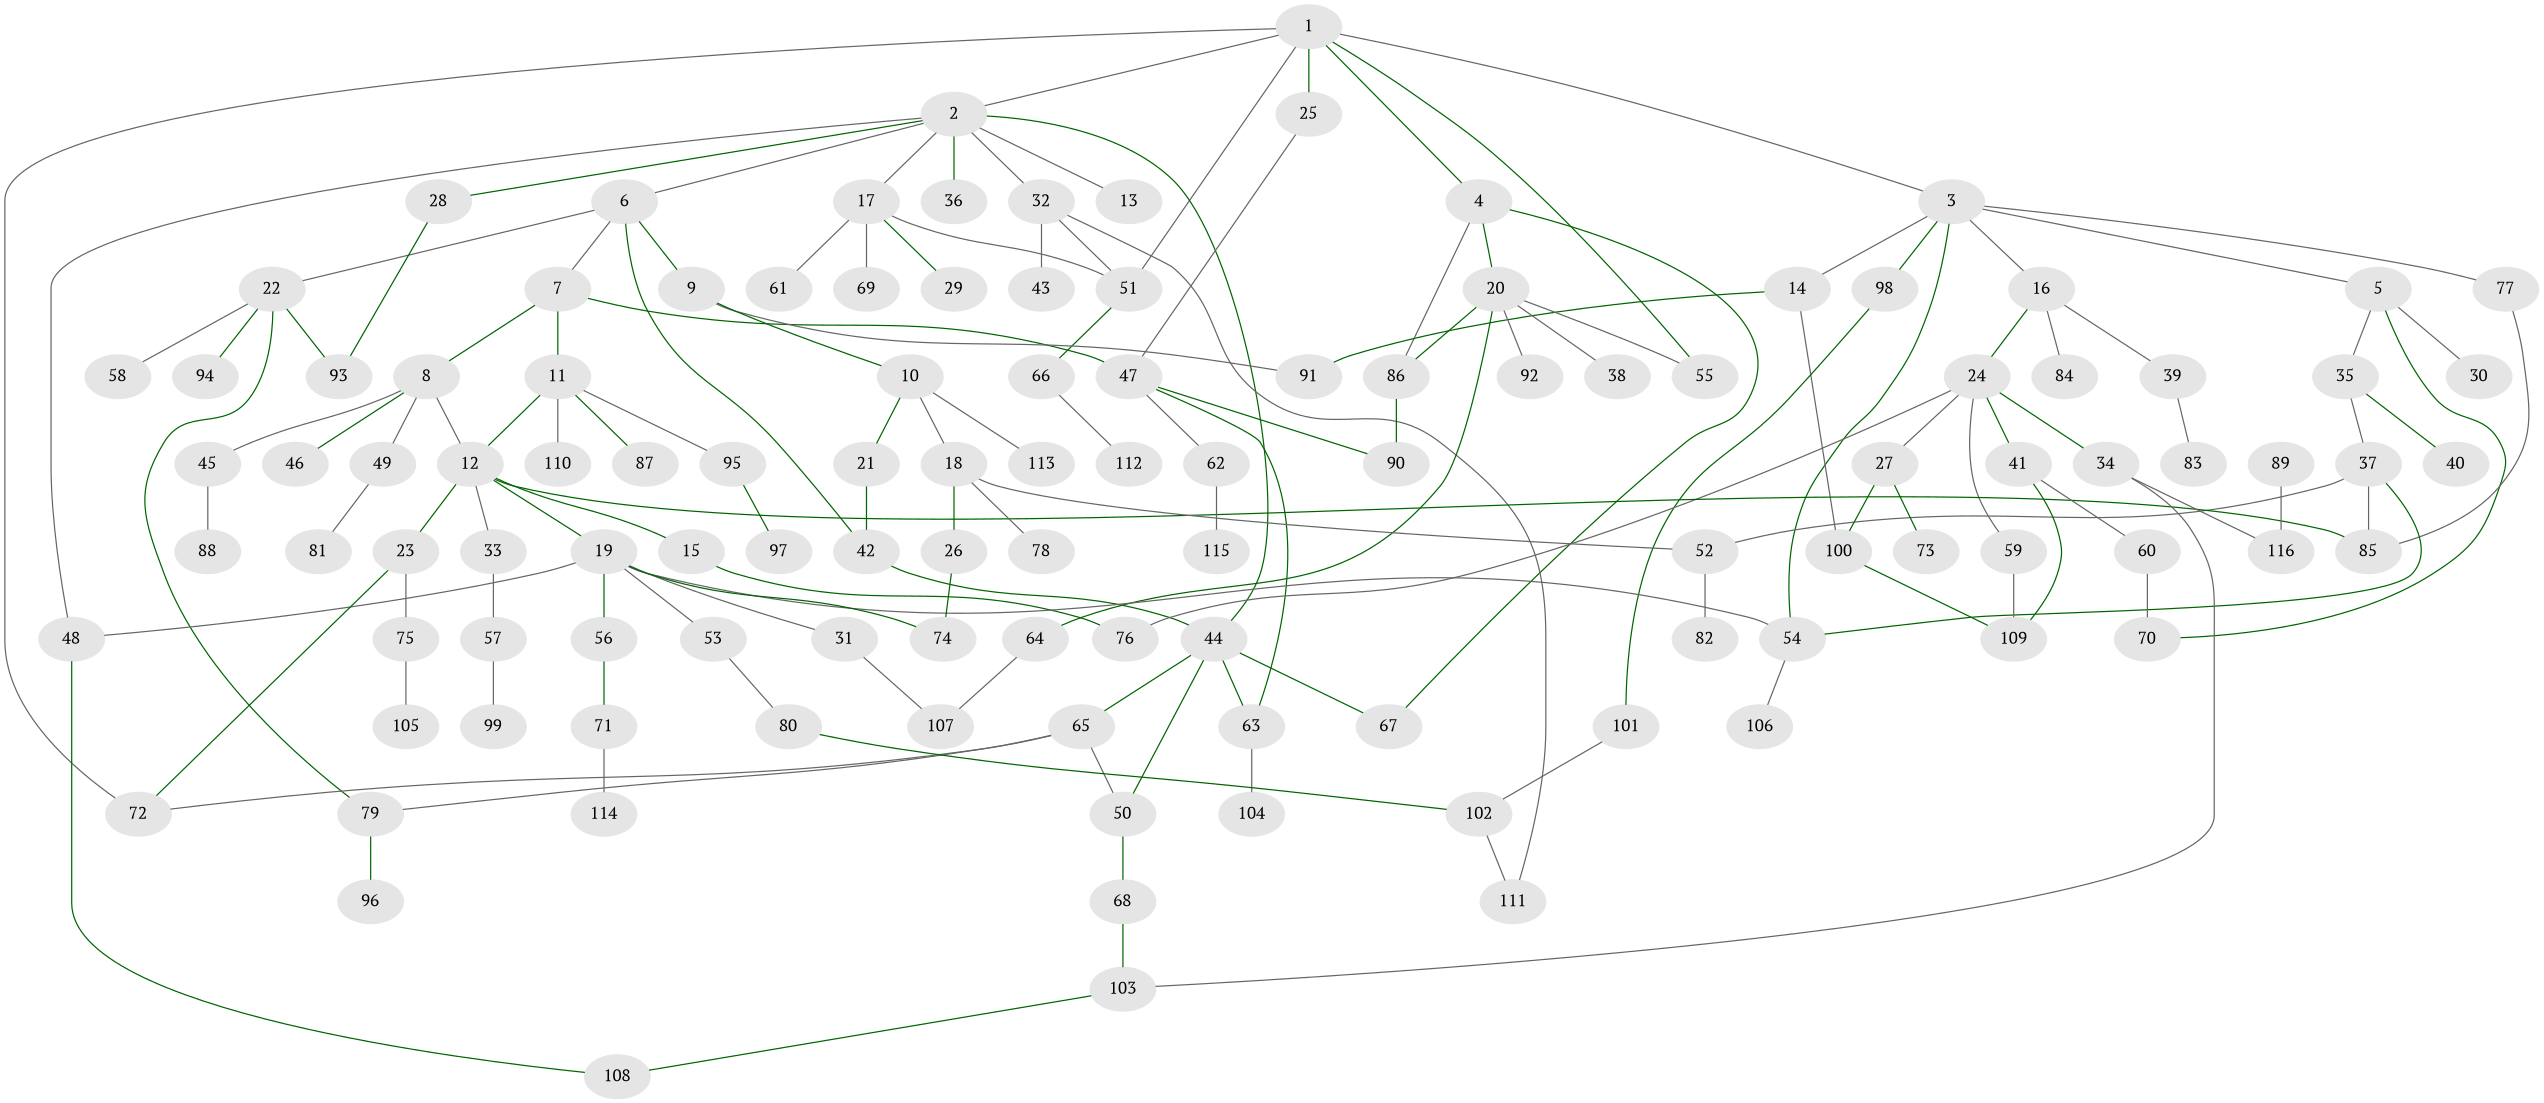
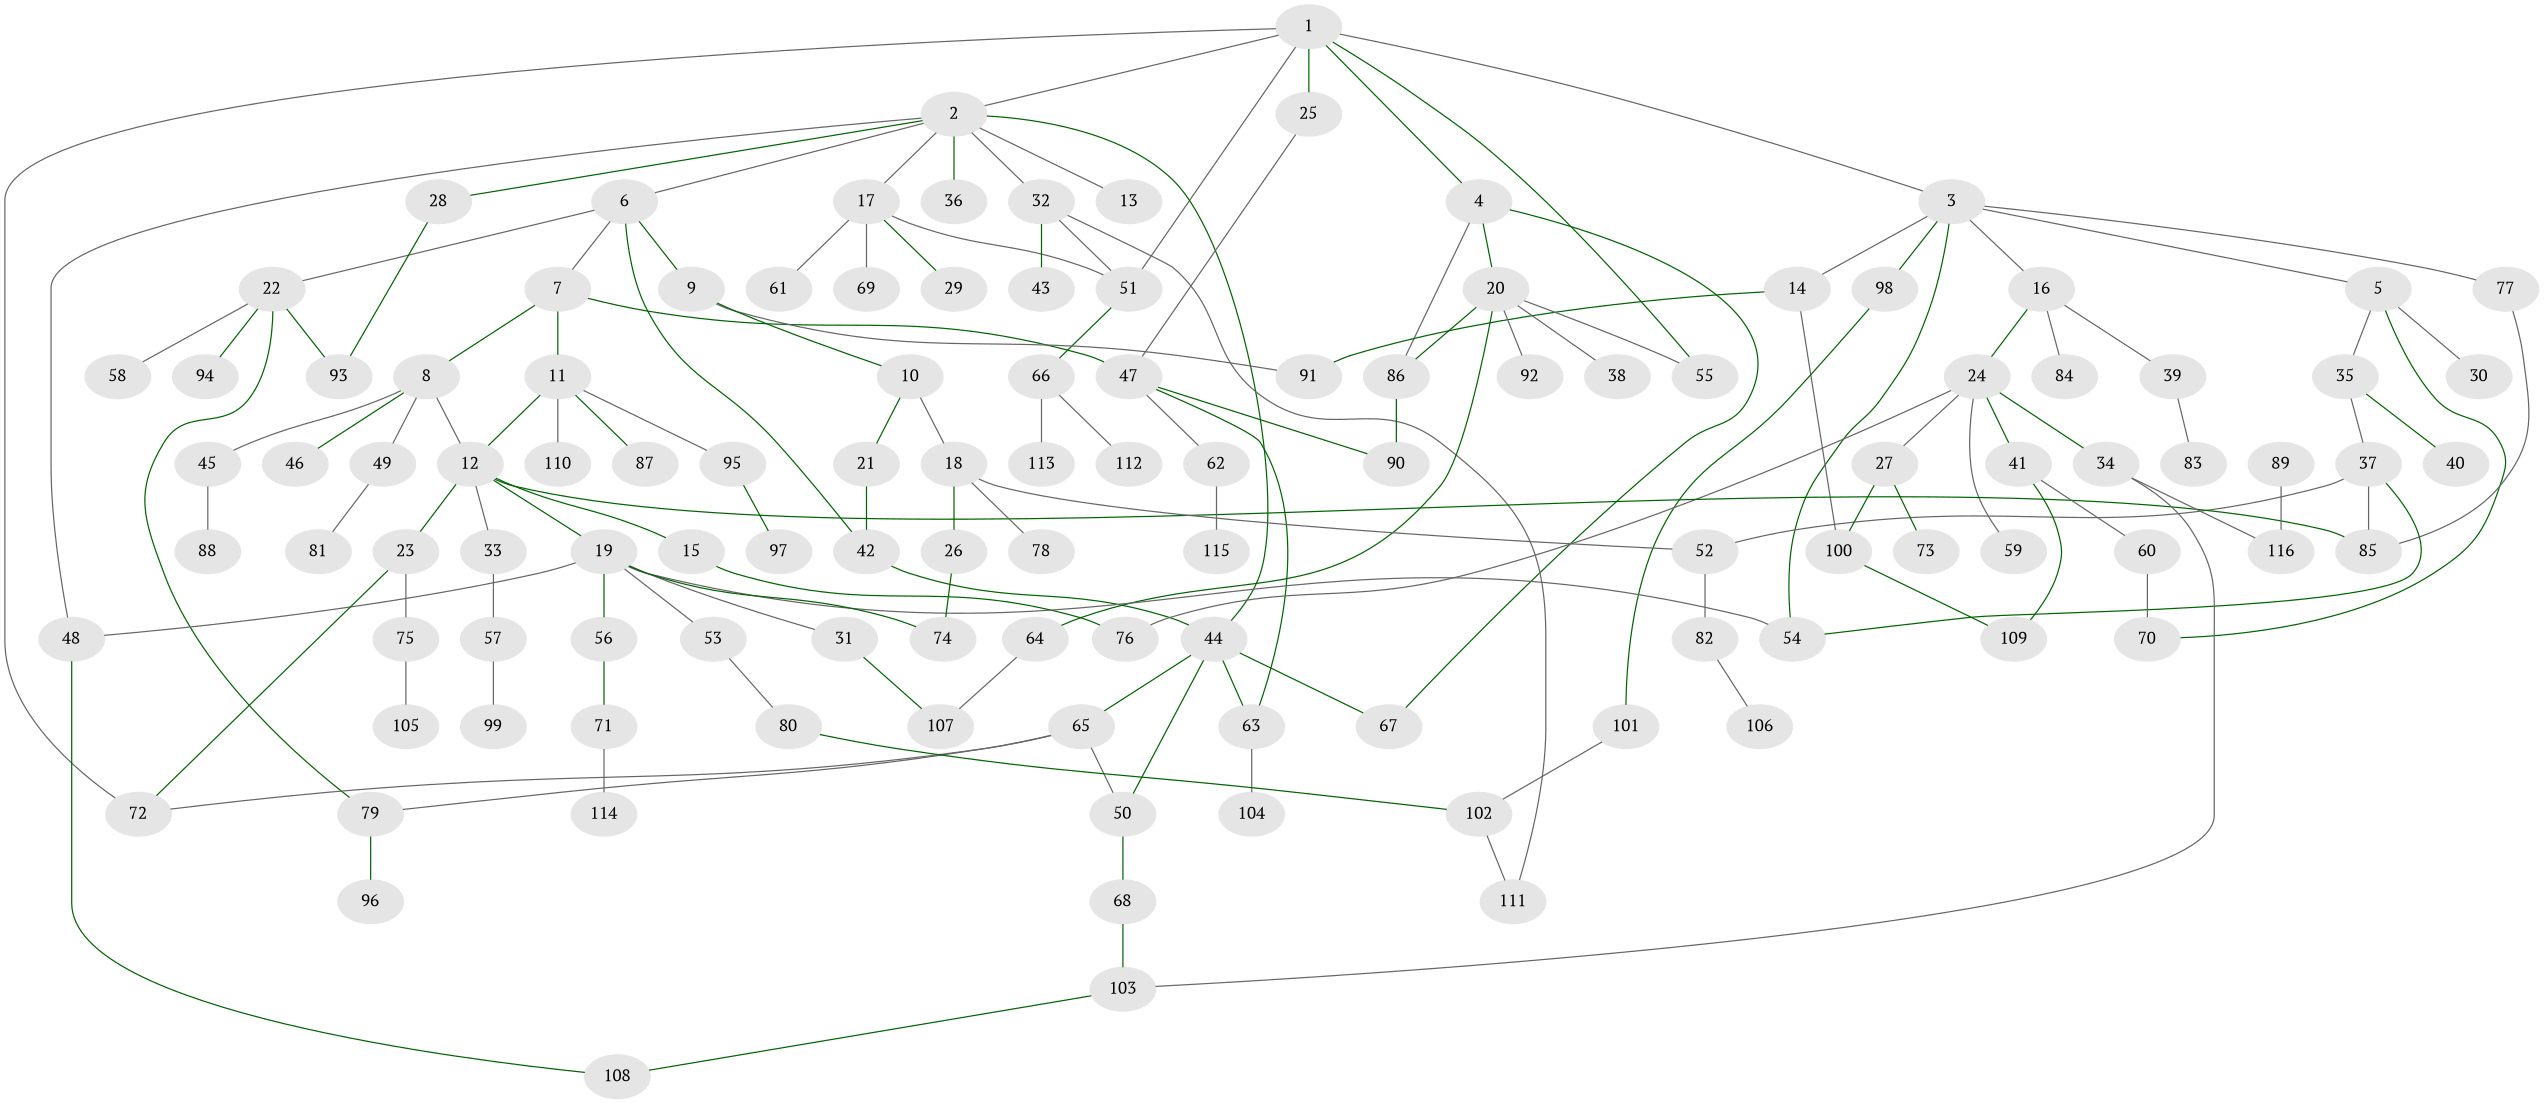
edge "32" -- "43": color gray40 -> darkgreen
edge "10" -- "113": now "66" -- "113"
edge "59" -- "109": removed
edge "31" -- "107": color gray40 -> darkgreen
edge "54" -- "106": now "82" -- "106"
